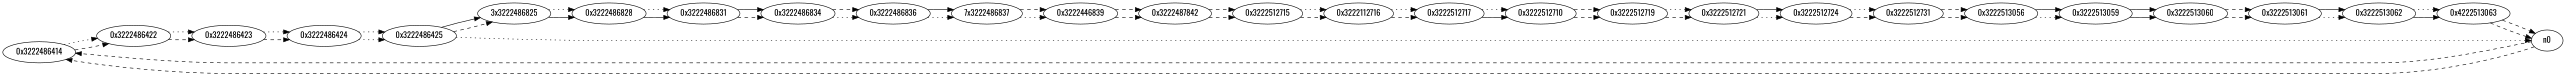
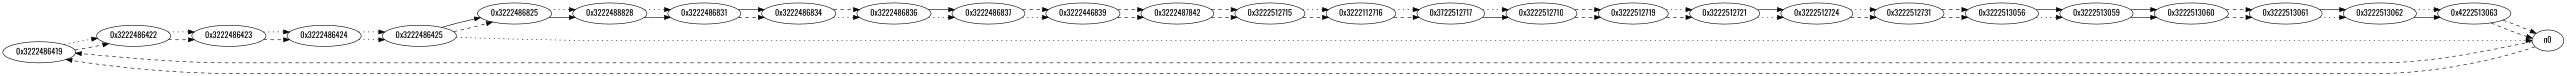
node "3x3222486825": label "3x3222486825" -> "0x3222486825"
node "0x3222486828": label "0x3222486828" -> "0x3222488828"
node "7x3222486837": label "7x3222486837" -> "0x3222486837"
node "0x3222512717": label "0x3222512717" -> "0x3722512717"
node "0x3222486414": label "0x3222486414" -> "0x3222486419"
